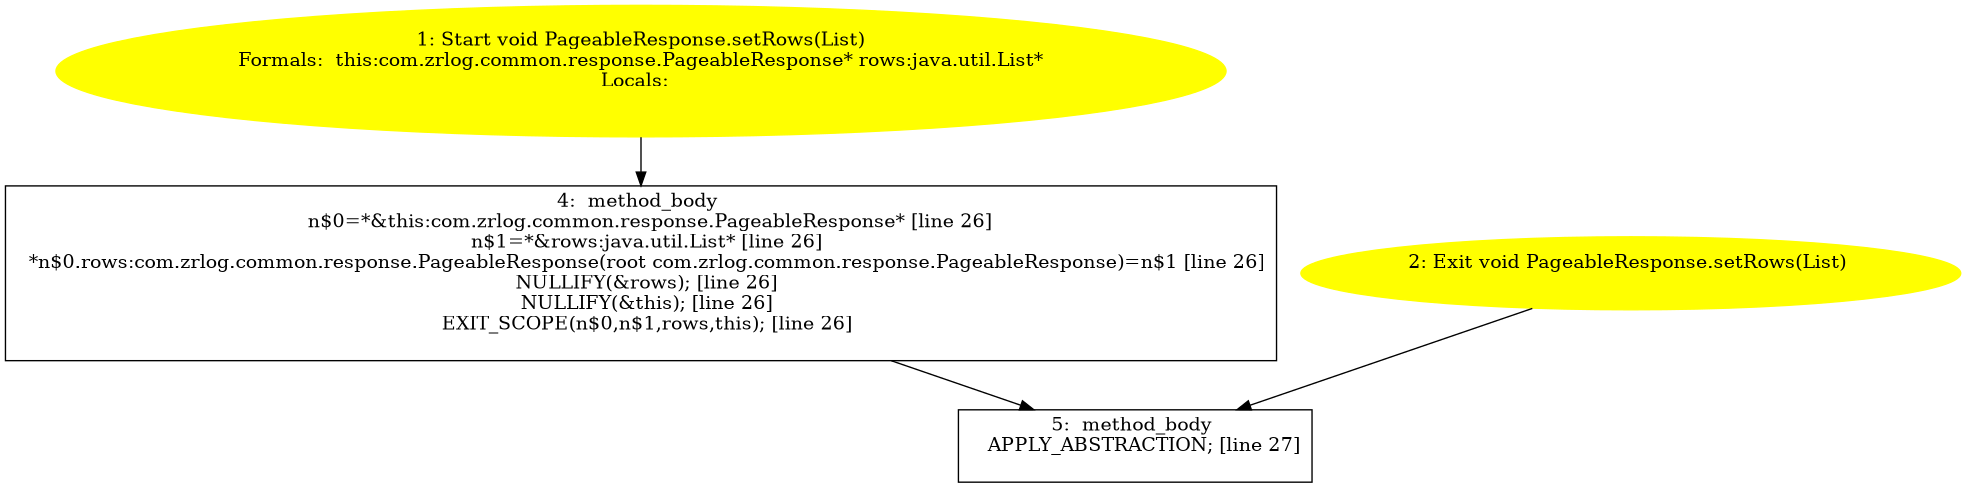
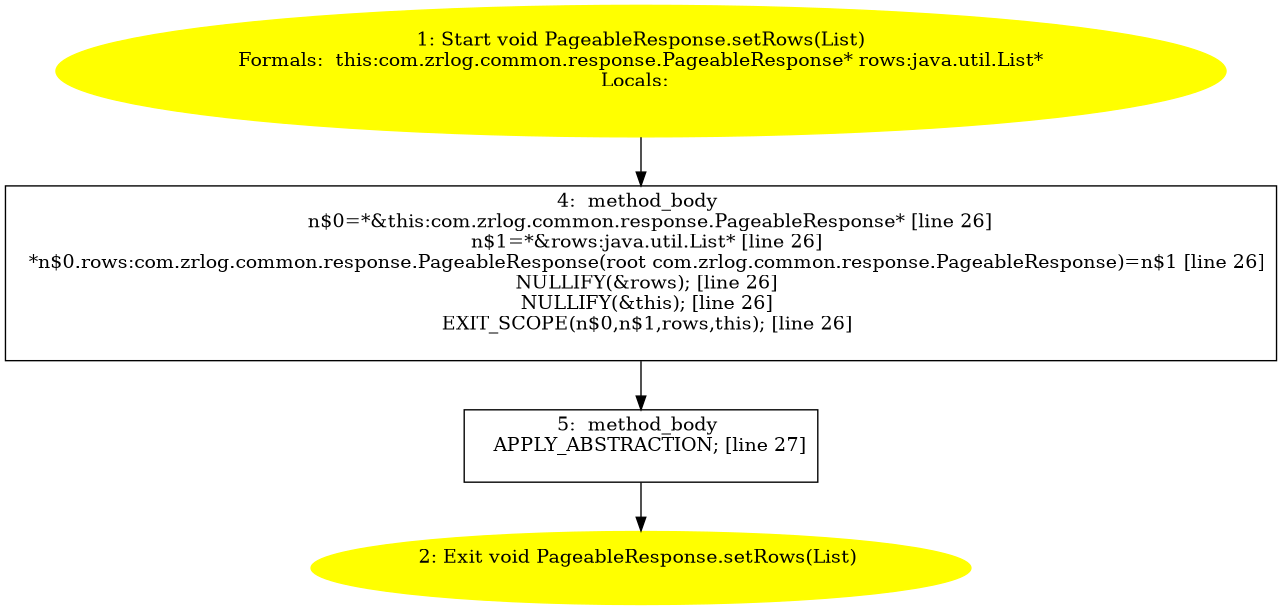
edge "2: Exit void PageableResponse.setRows(List)" -> "5:  method_body APPLY_ABSTRACTION; [line 27]": reversed
